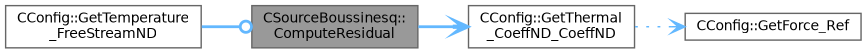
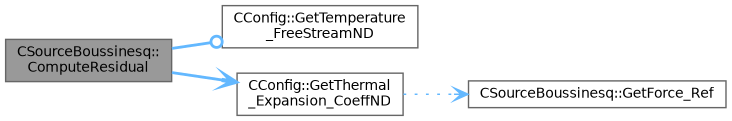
edge "CConfig::GetTemperature _FreeStreamND" -> "CSourceBoussinesq:: ComputeResidual": reversed
node "CConfig::GetThermal _CoeffND_CoeffND": label "CConfig::GetThermal _CoeffND_CoeffND" -> "CConfig::GetThermal _Expansion_CoeffND"
node "CConfig::GetForce_Ref": label "CConfig::GetForce_Ref" -> "CSourceBoussinesq::GetForce_Ref"
